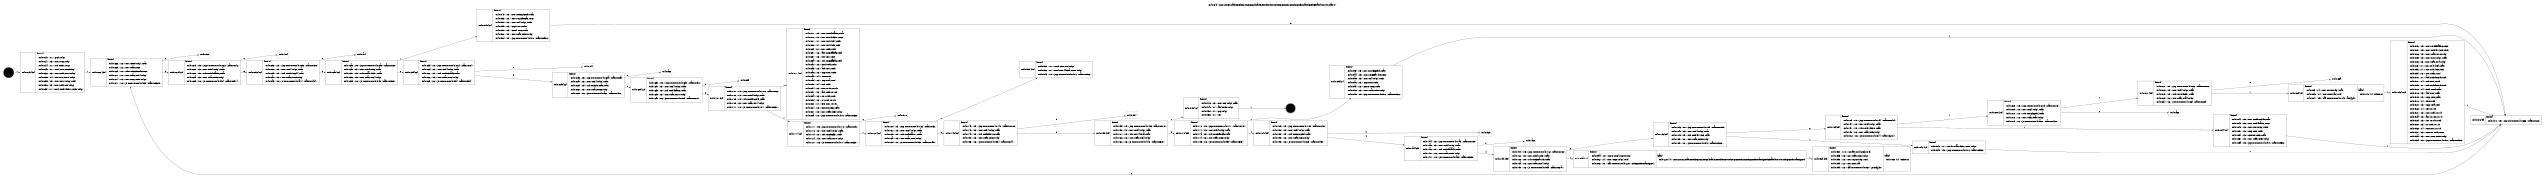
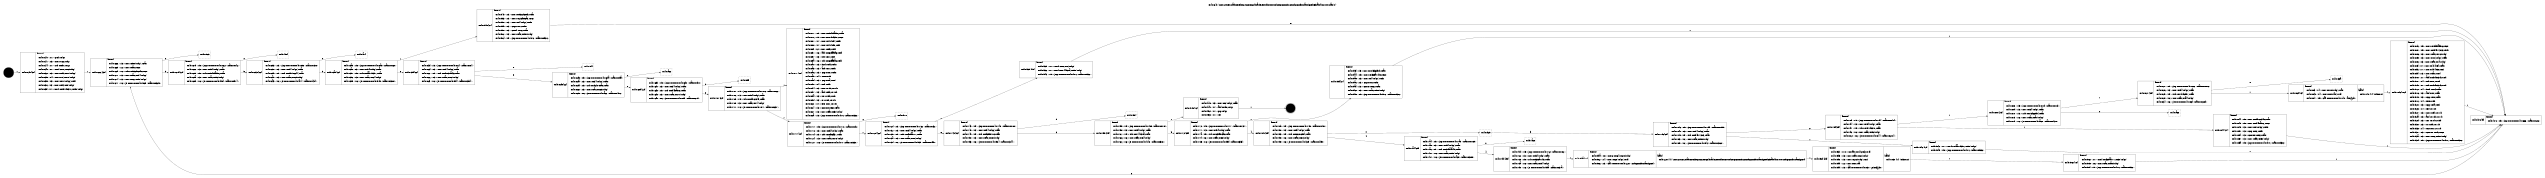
edge "0x401b35 [19]" -> "0x401b7c [5]": added, label "1"
edge "0x4017bd [25]" -> "0x4017d6 [25]": now "0x401b29" -> "0x4017d6 [25]"
node "0x4019e2 [18]": added
